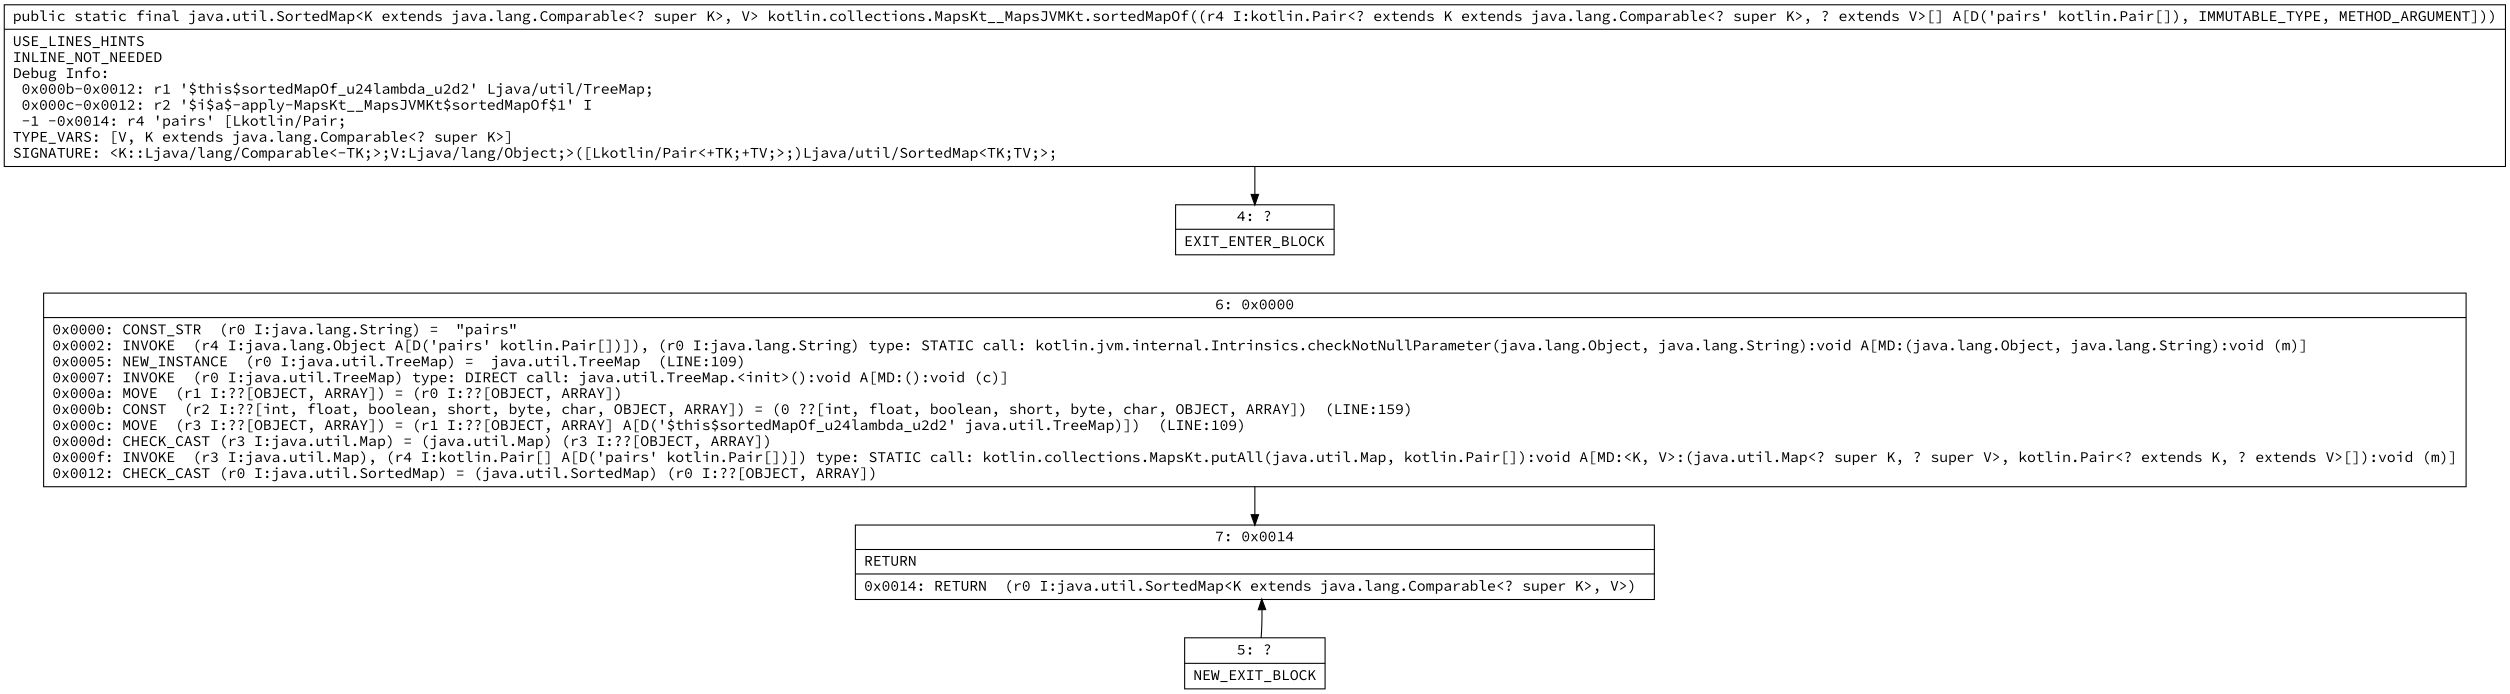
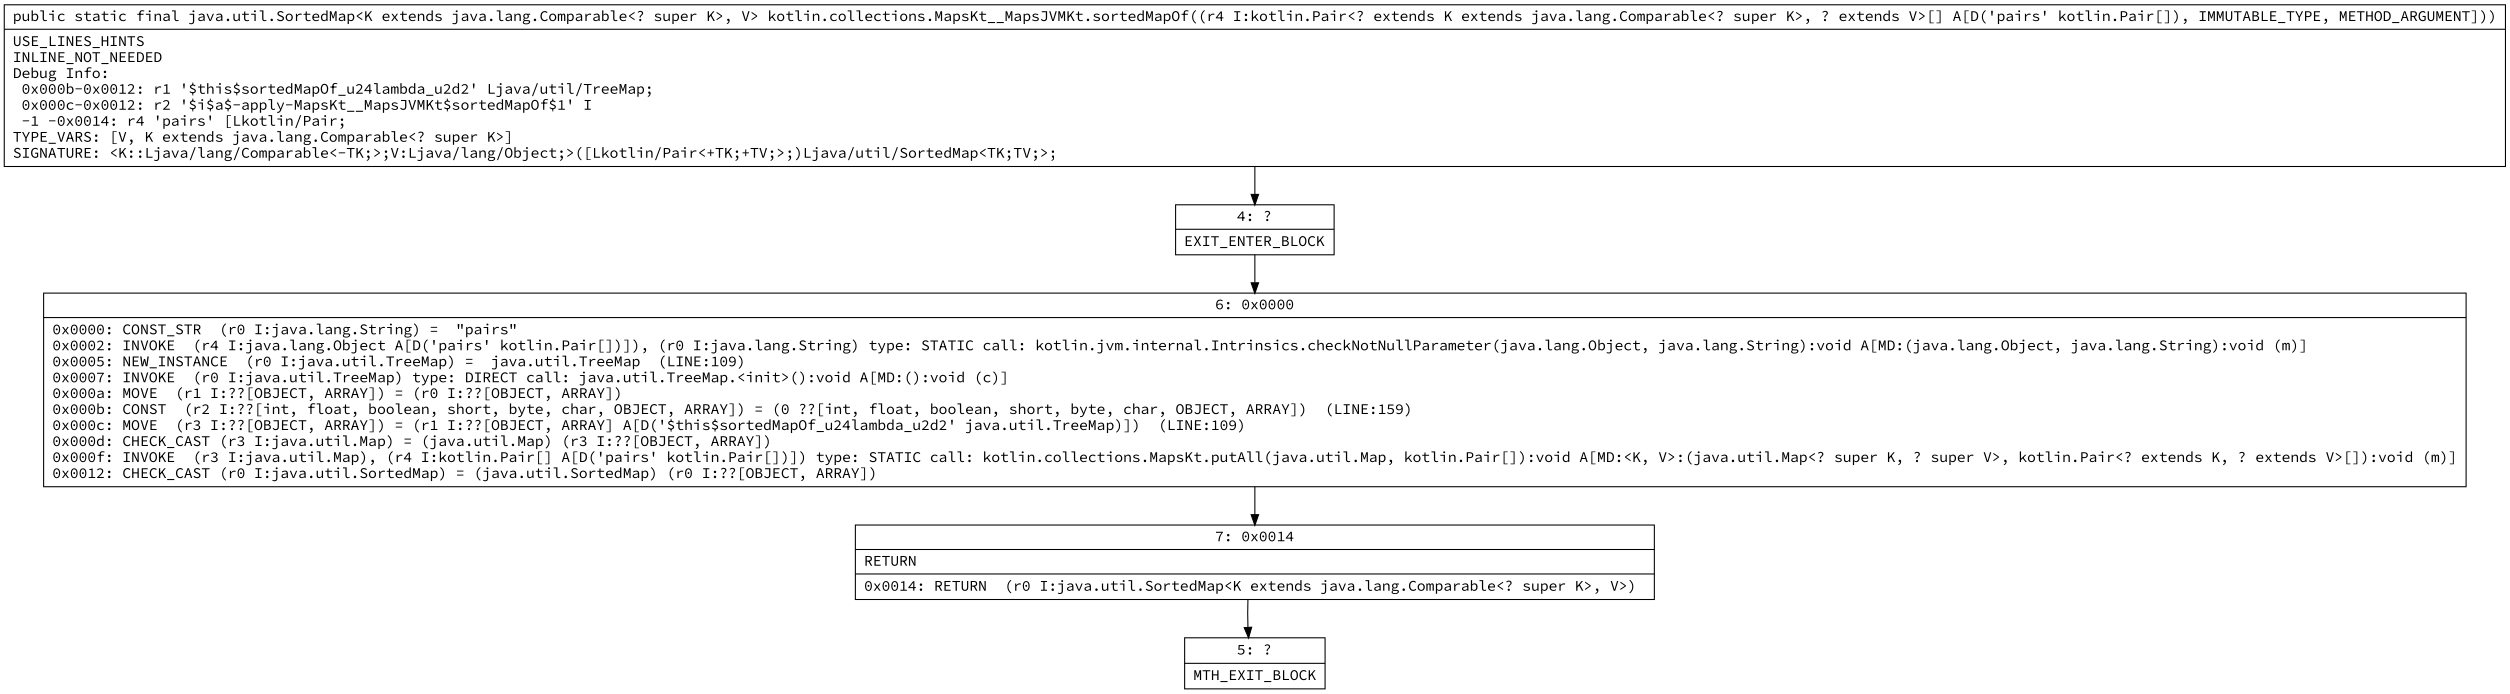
edge "4: ?" -> "6: 0x0000": added
edge "5: ?" -> "7: 0x0014": reversed
node "5: ?": text "NEW_EXIT_BLOCK" -> "MTH_EXIT_BLOCK"
